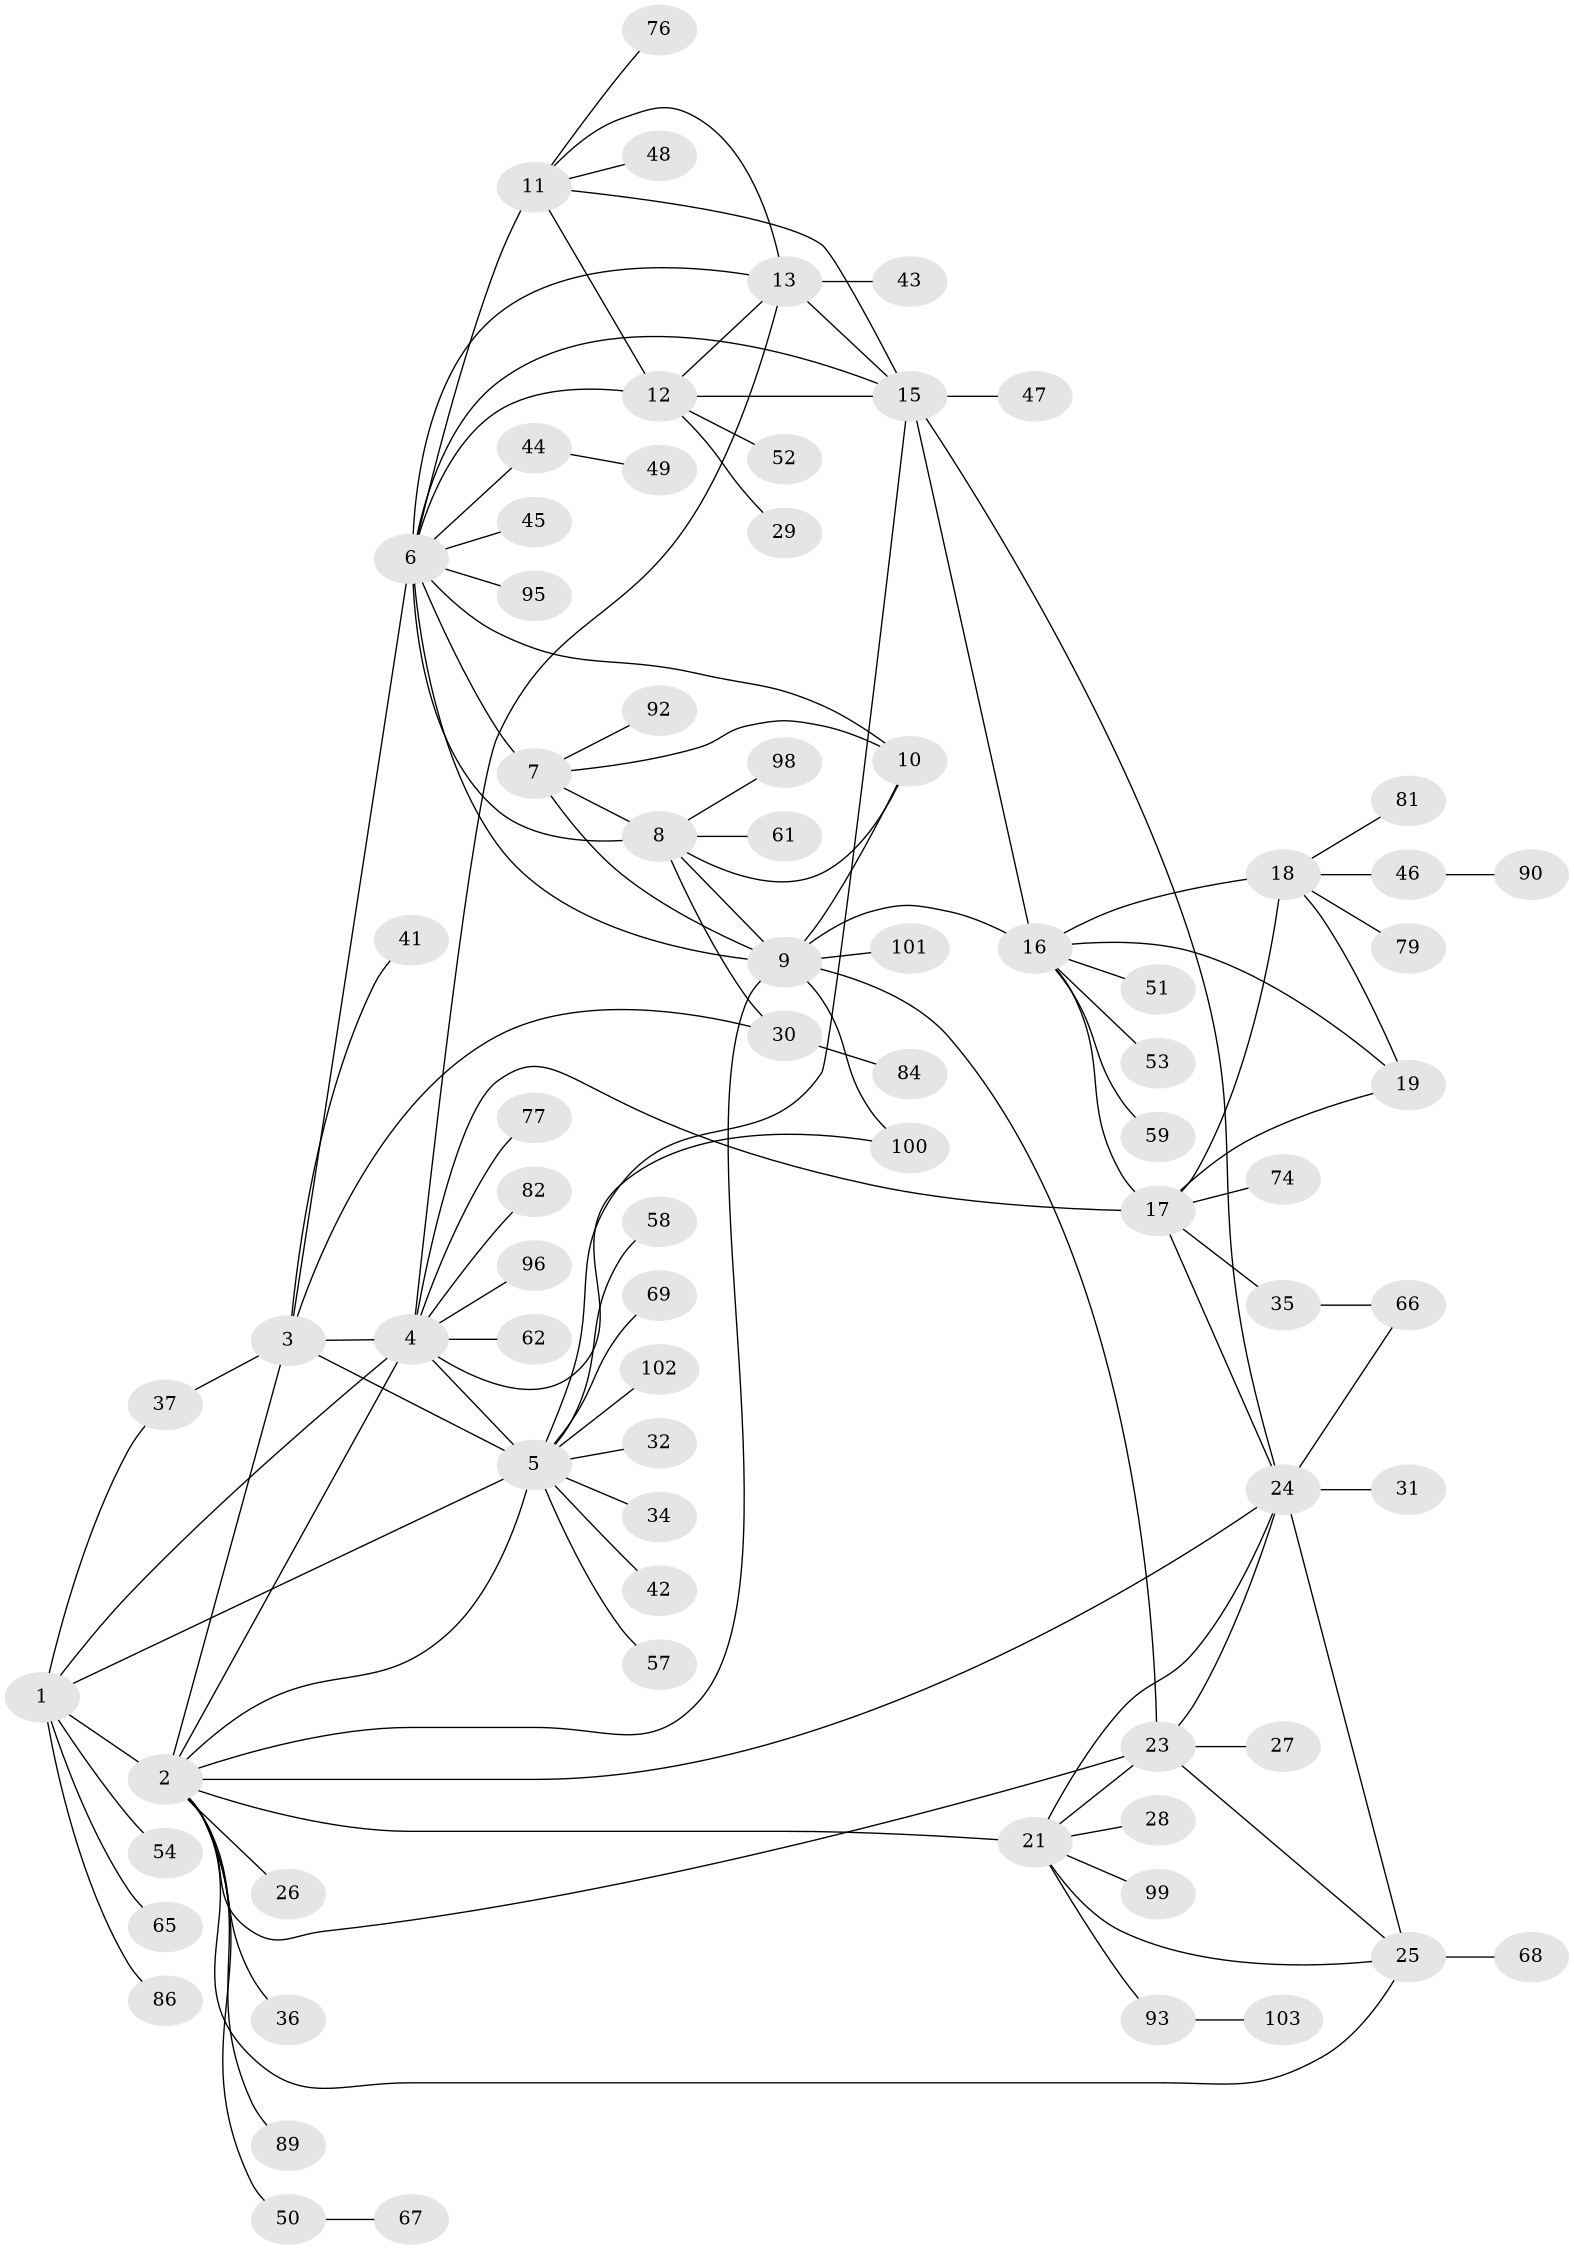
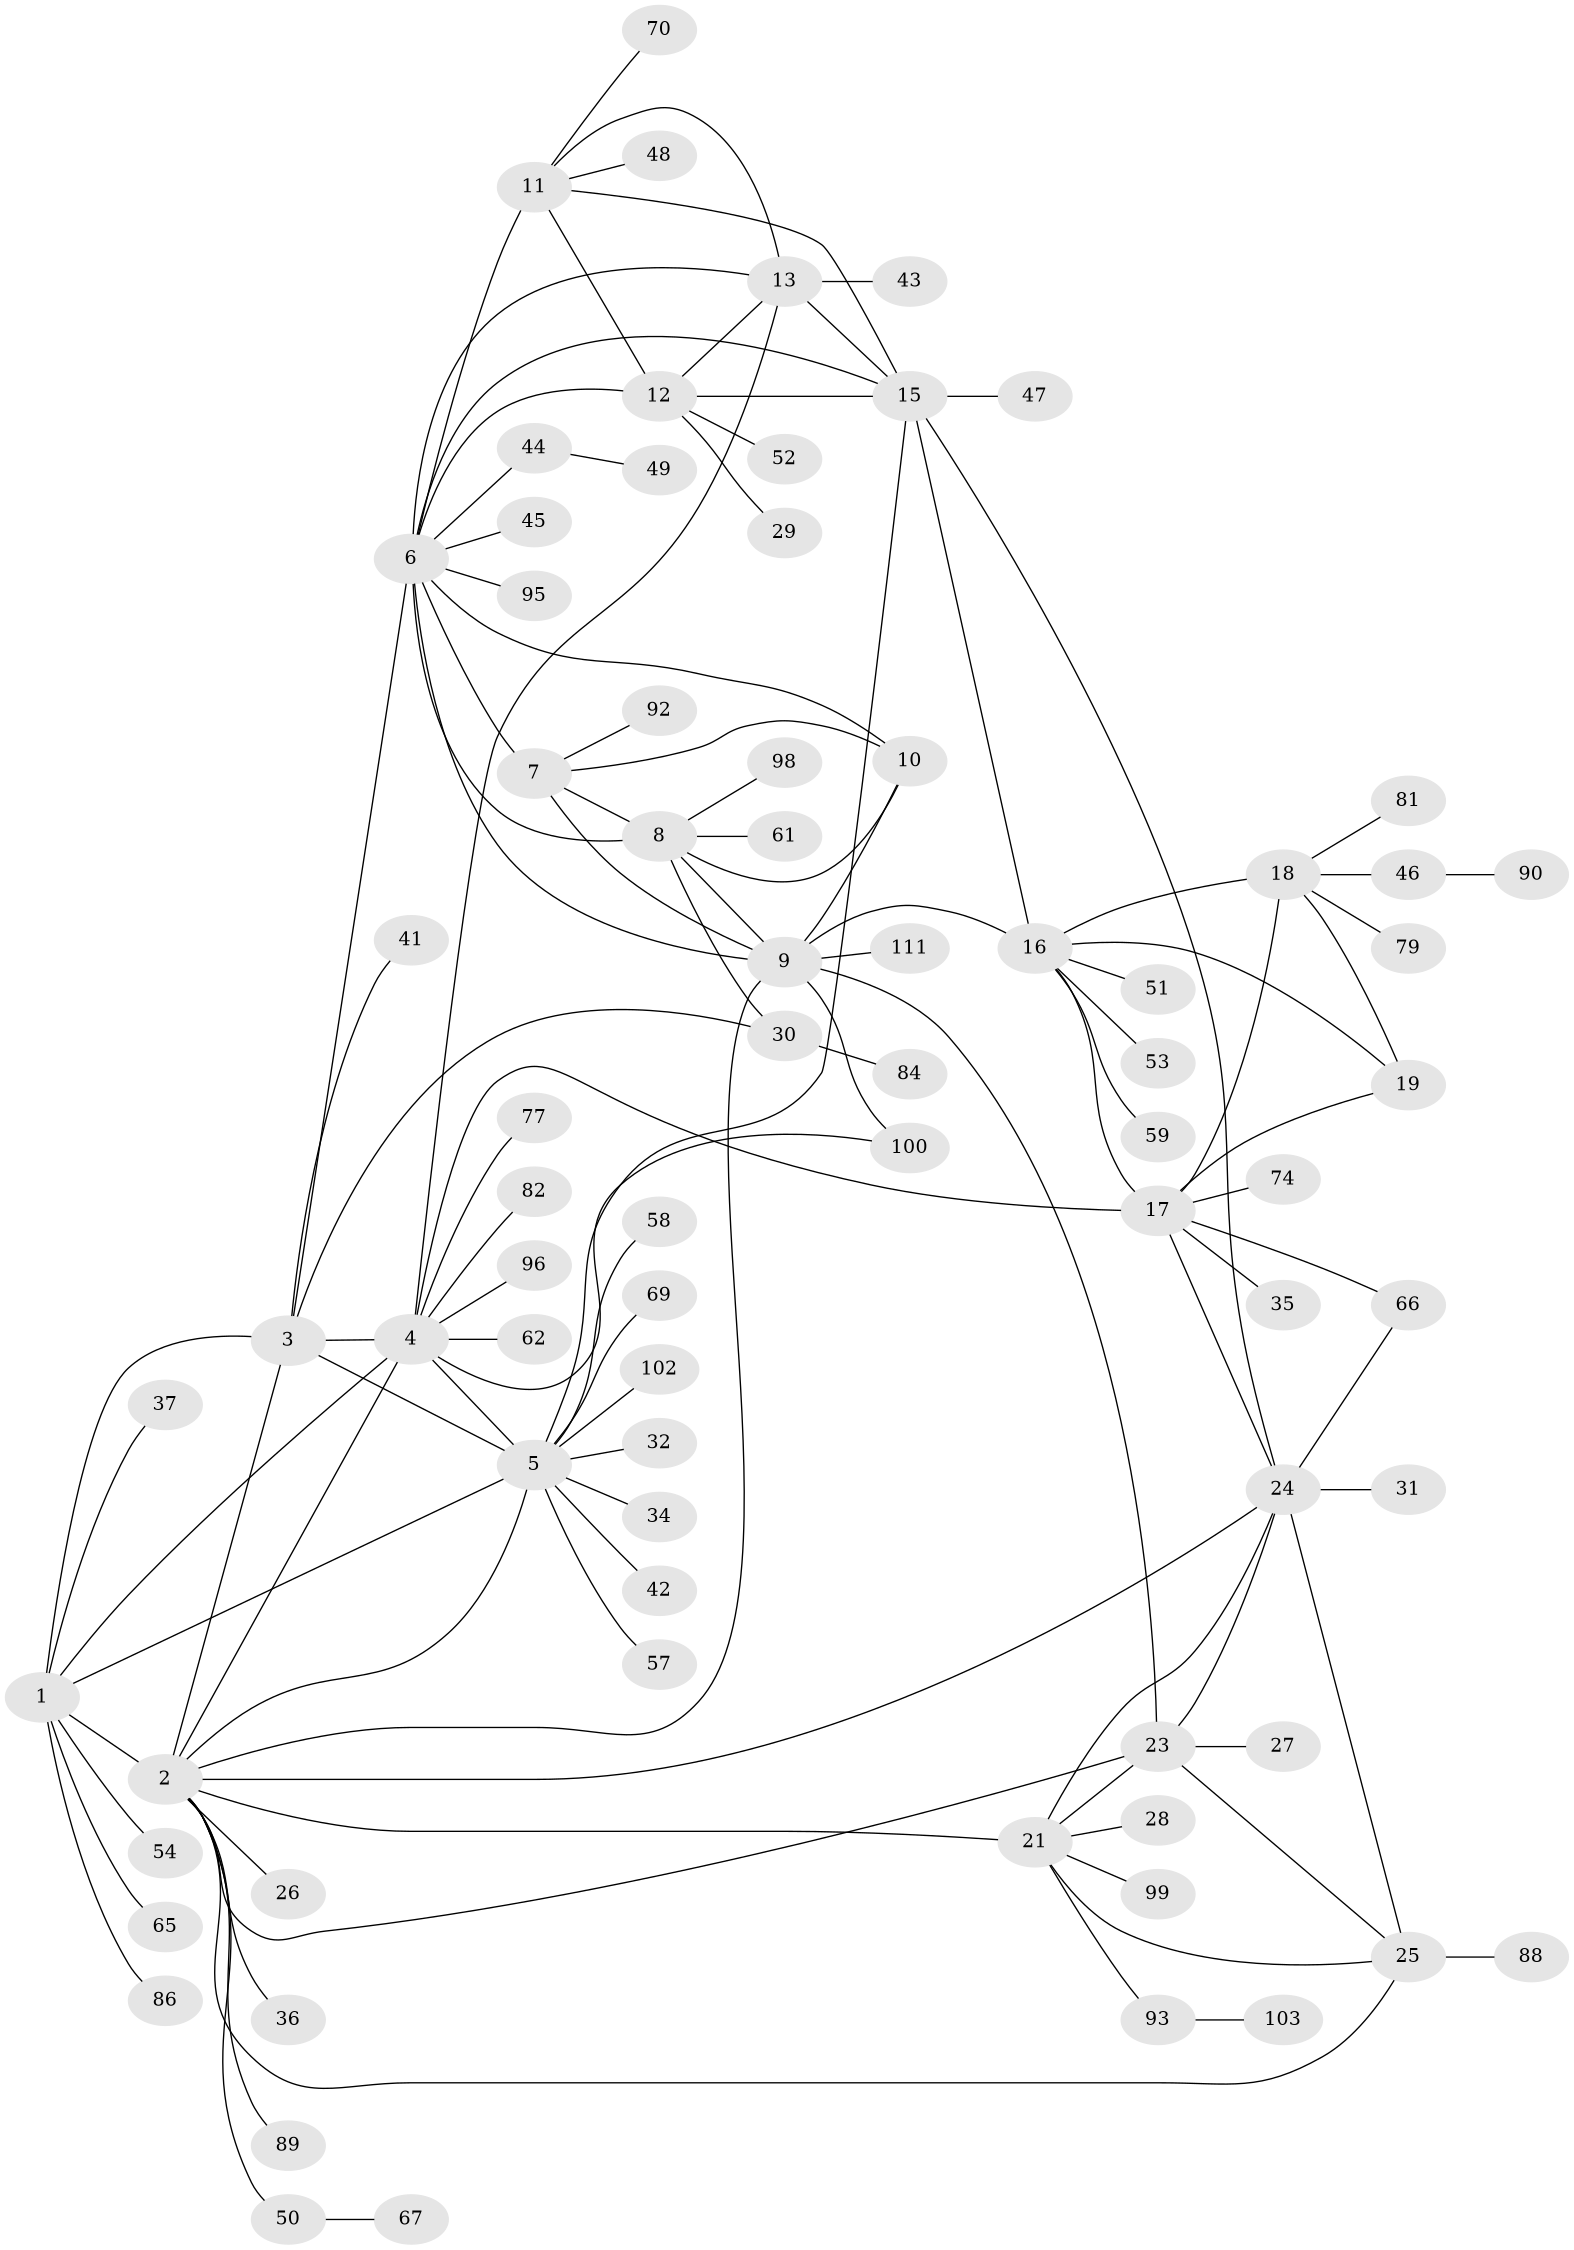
node "76": label "76" -> "70"
node "101": label "101" -> "111"
edge "35" -- "66": now "17" -- "66"
edge "3" -- "37": now "3" -- "1"
node "68": label "68" -> "88"
